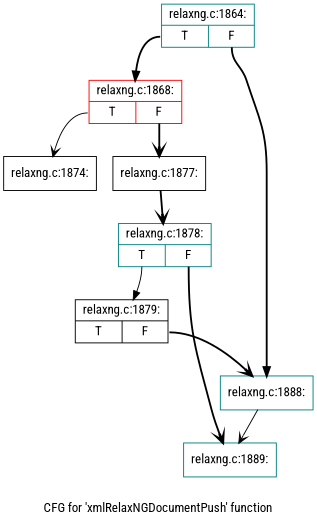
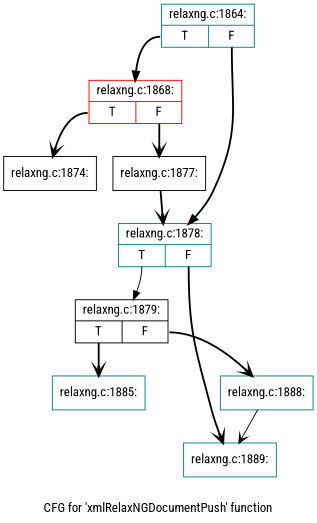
edge "relaxng.c:1868:" -> "relaxng.c:1874:": style solid -> bold
edge "relaxng.c:1864:" -> "relaxng.c:1888:": now "relaxng.c:1864:" -> "relaxng.c:1878:"
node "relaxng.c:1885:": added
